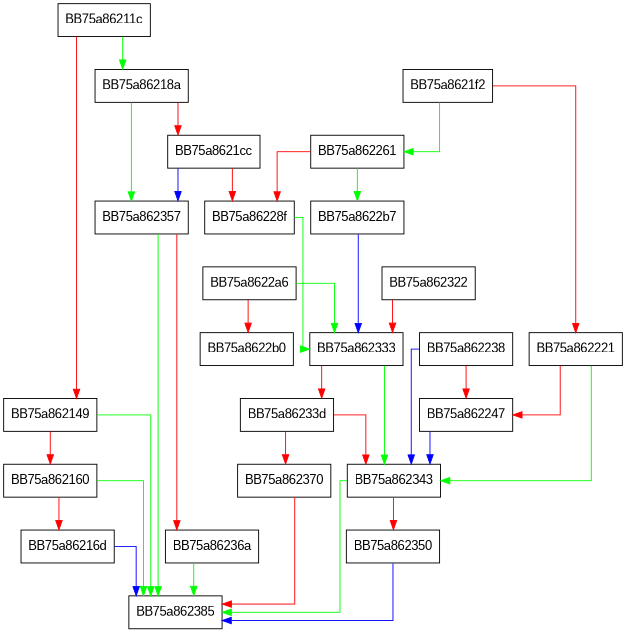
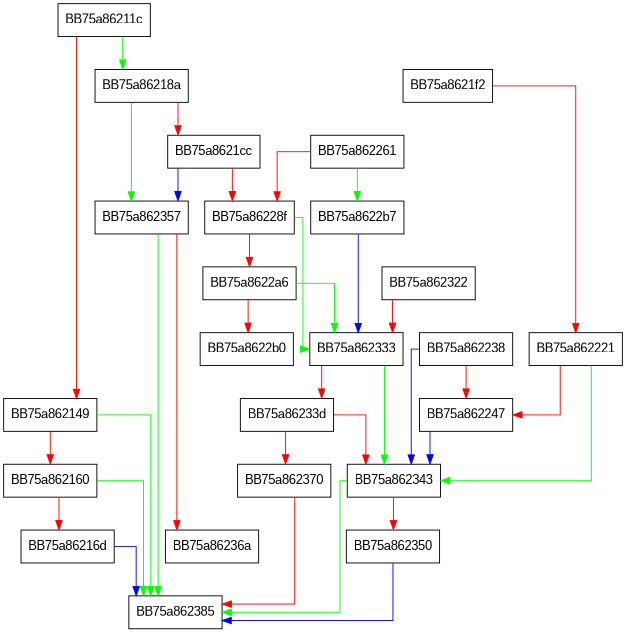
edge "BB75a8621f2" -> "BB75a862261": removed
edge "BB75a86228f" -> "BB75a8622a6": added
edge "BB75a86236a" -> "BB75a862385": removed
